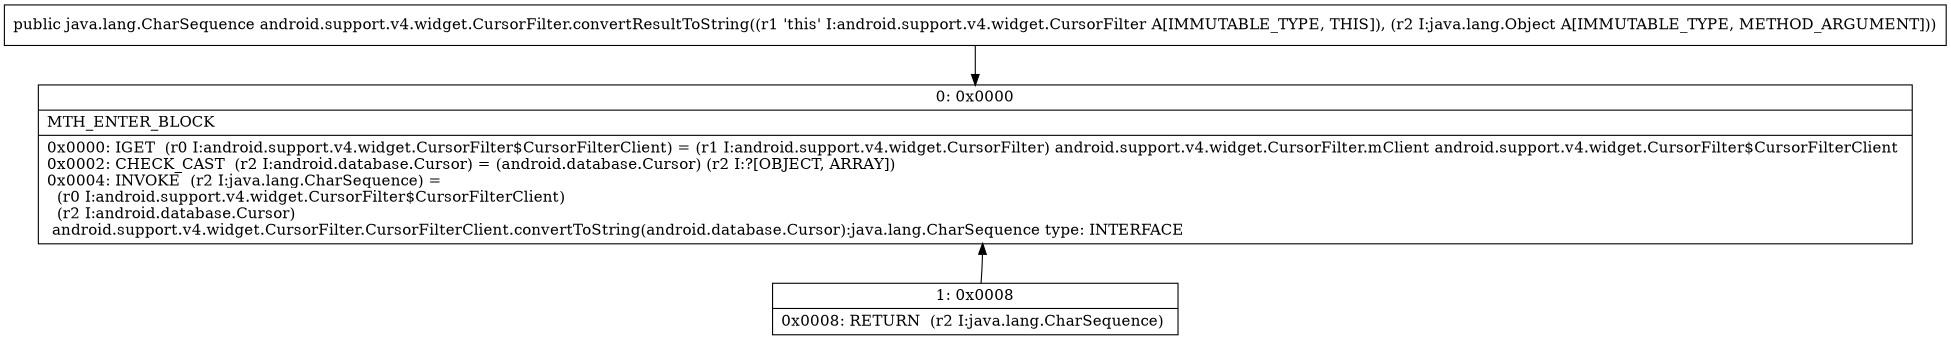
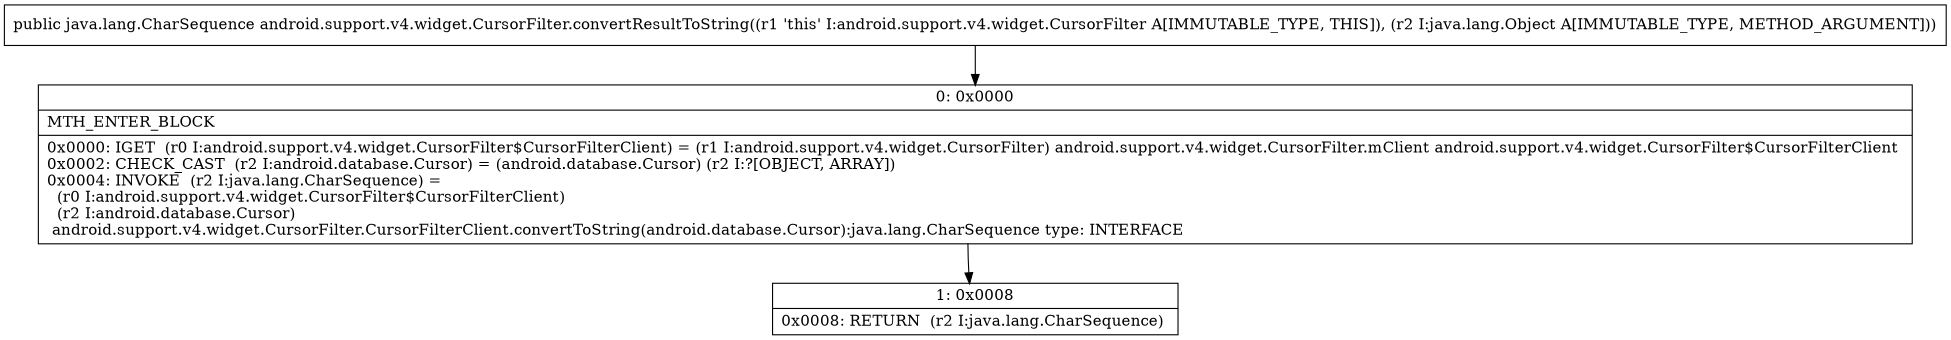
edge "1: 0x0008" -> "0: 0x0000": reversed
